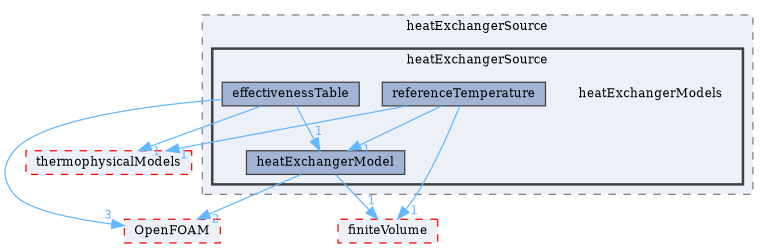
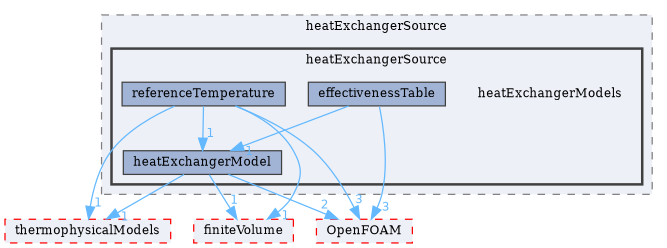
edge "effectivenessTable" -> "thermophysicalModels": now "heatExchangerModel" -> "thermophysicalModels"
edge "referenceTemperature" -> "OpenFOAM": added
